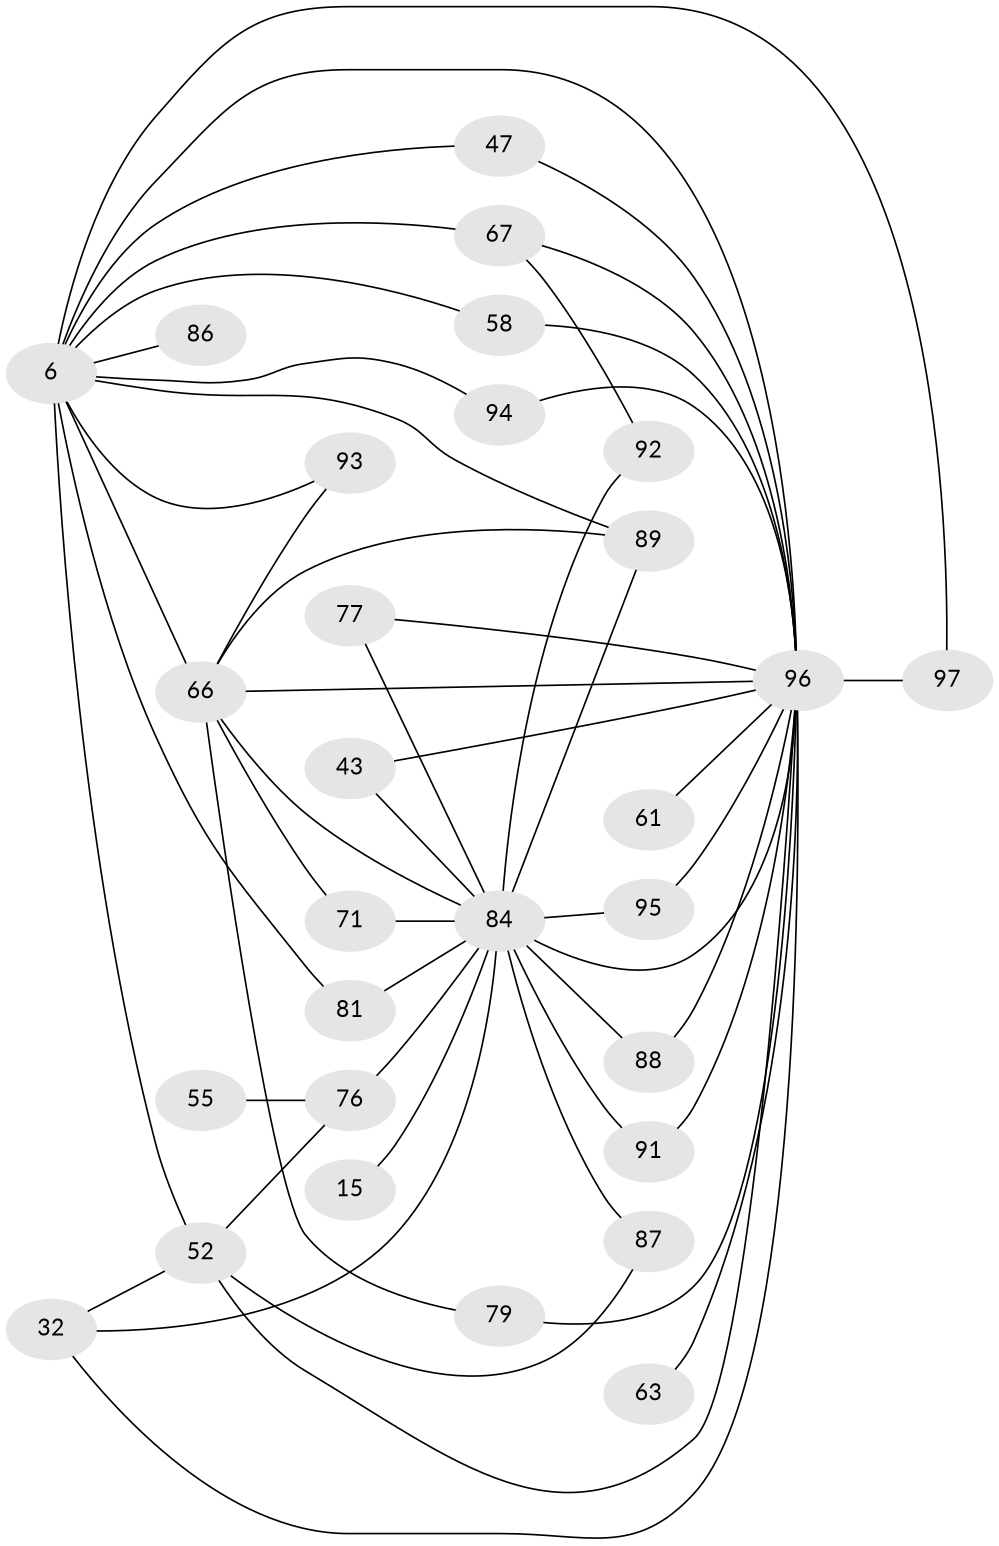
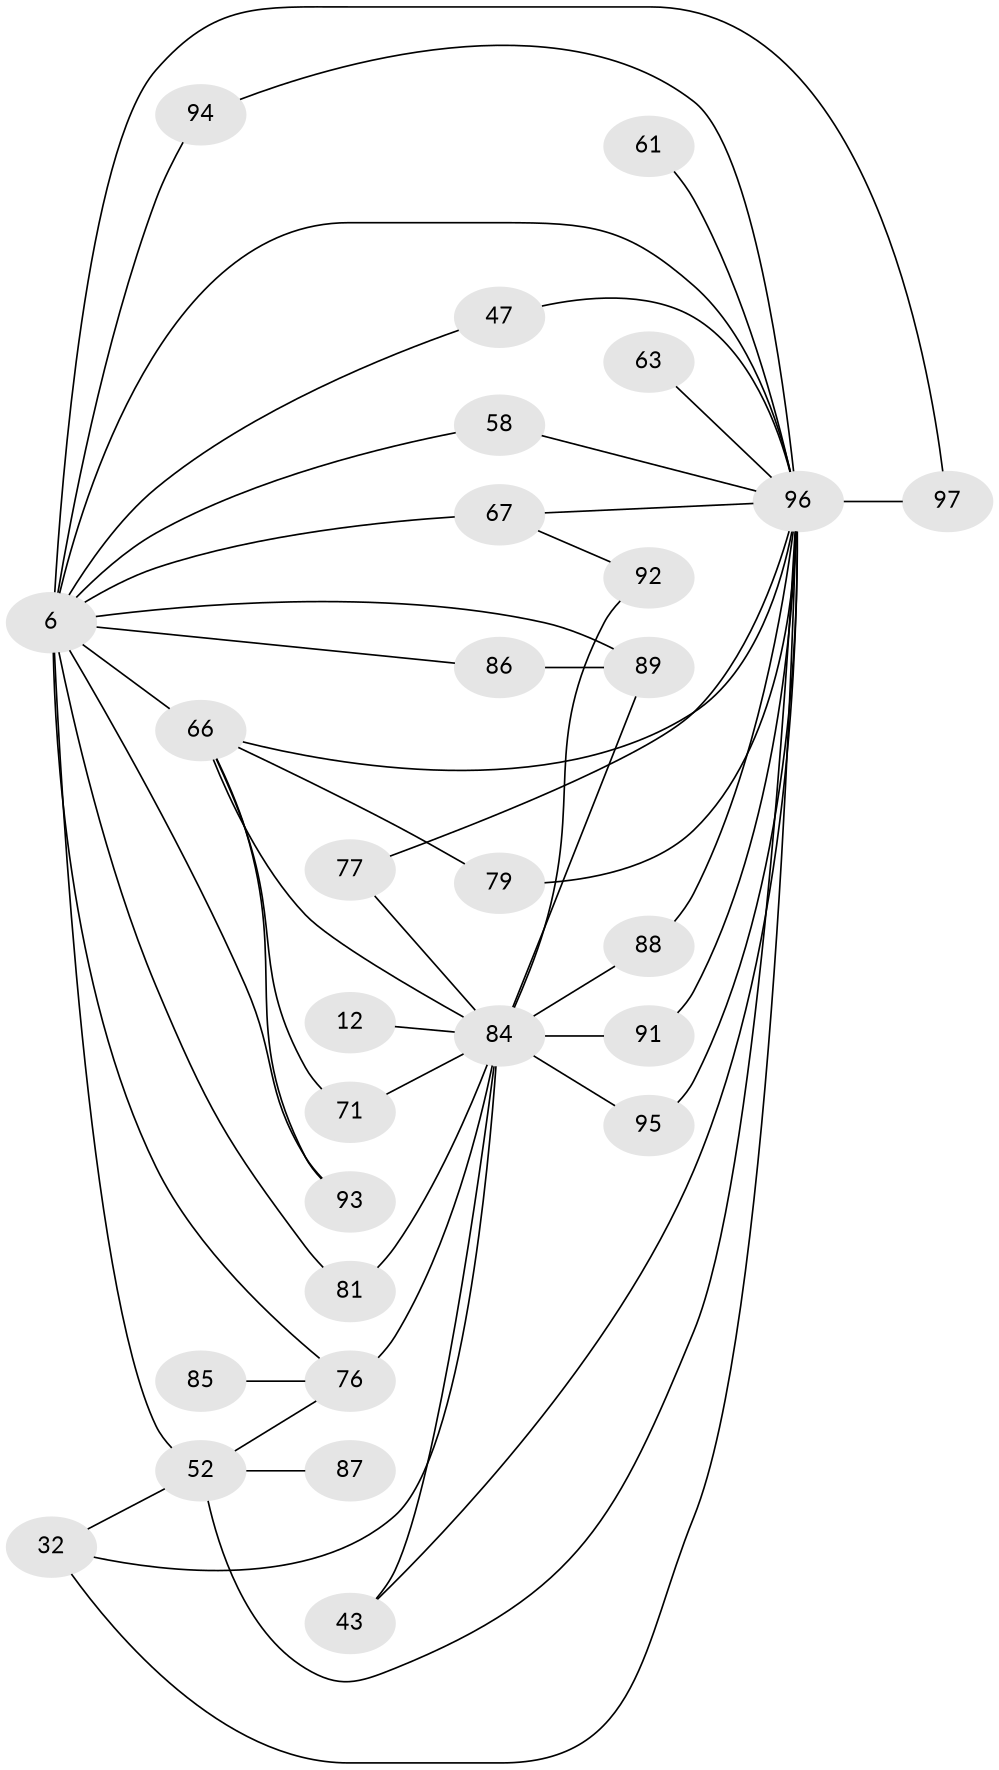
edge "89" -- "66": now "89" -- "86"
edge "96" -- "84": removed
edge "6" -- "76": added
edge "84" -- "87": removed
node "55": label "55" -> "85"
node "15": label "15" -> "12"
